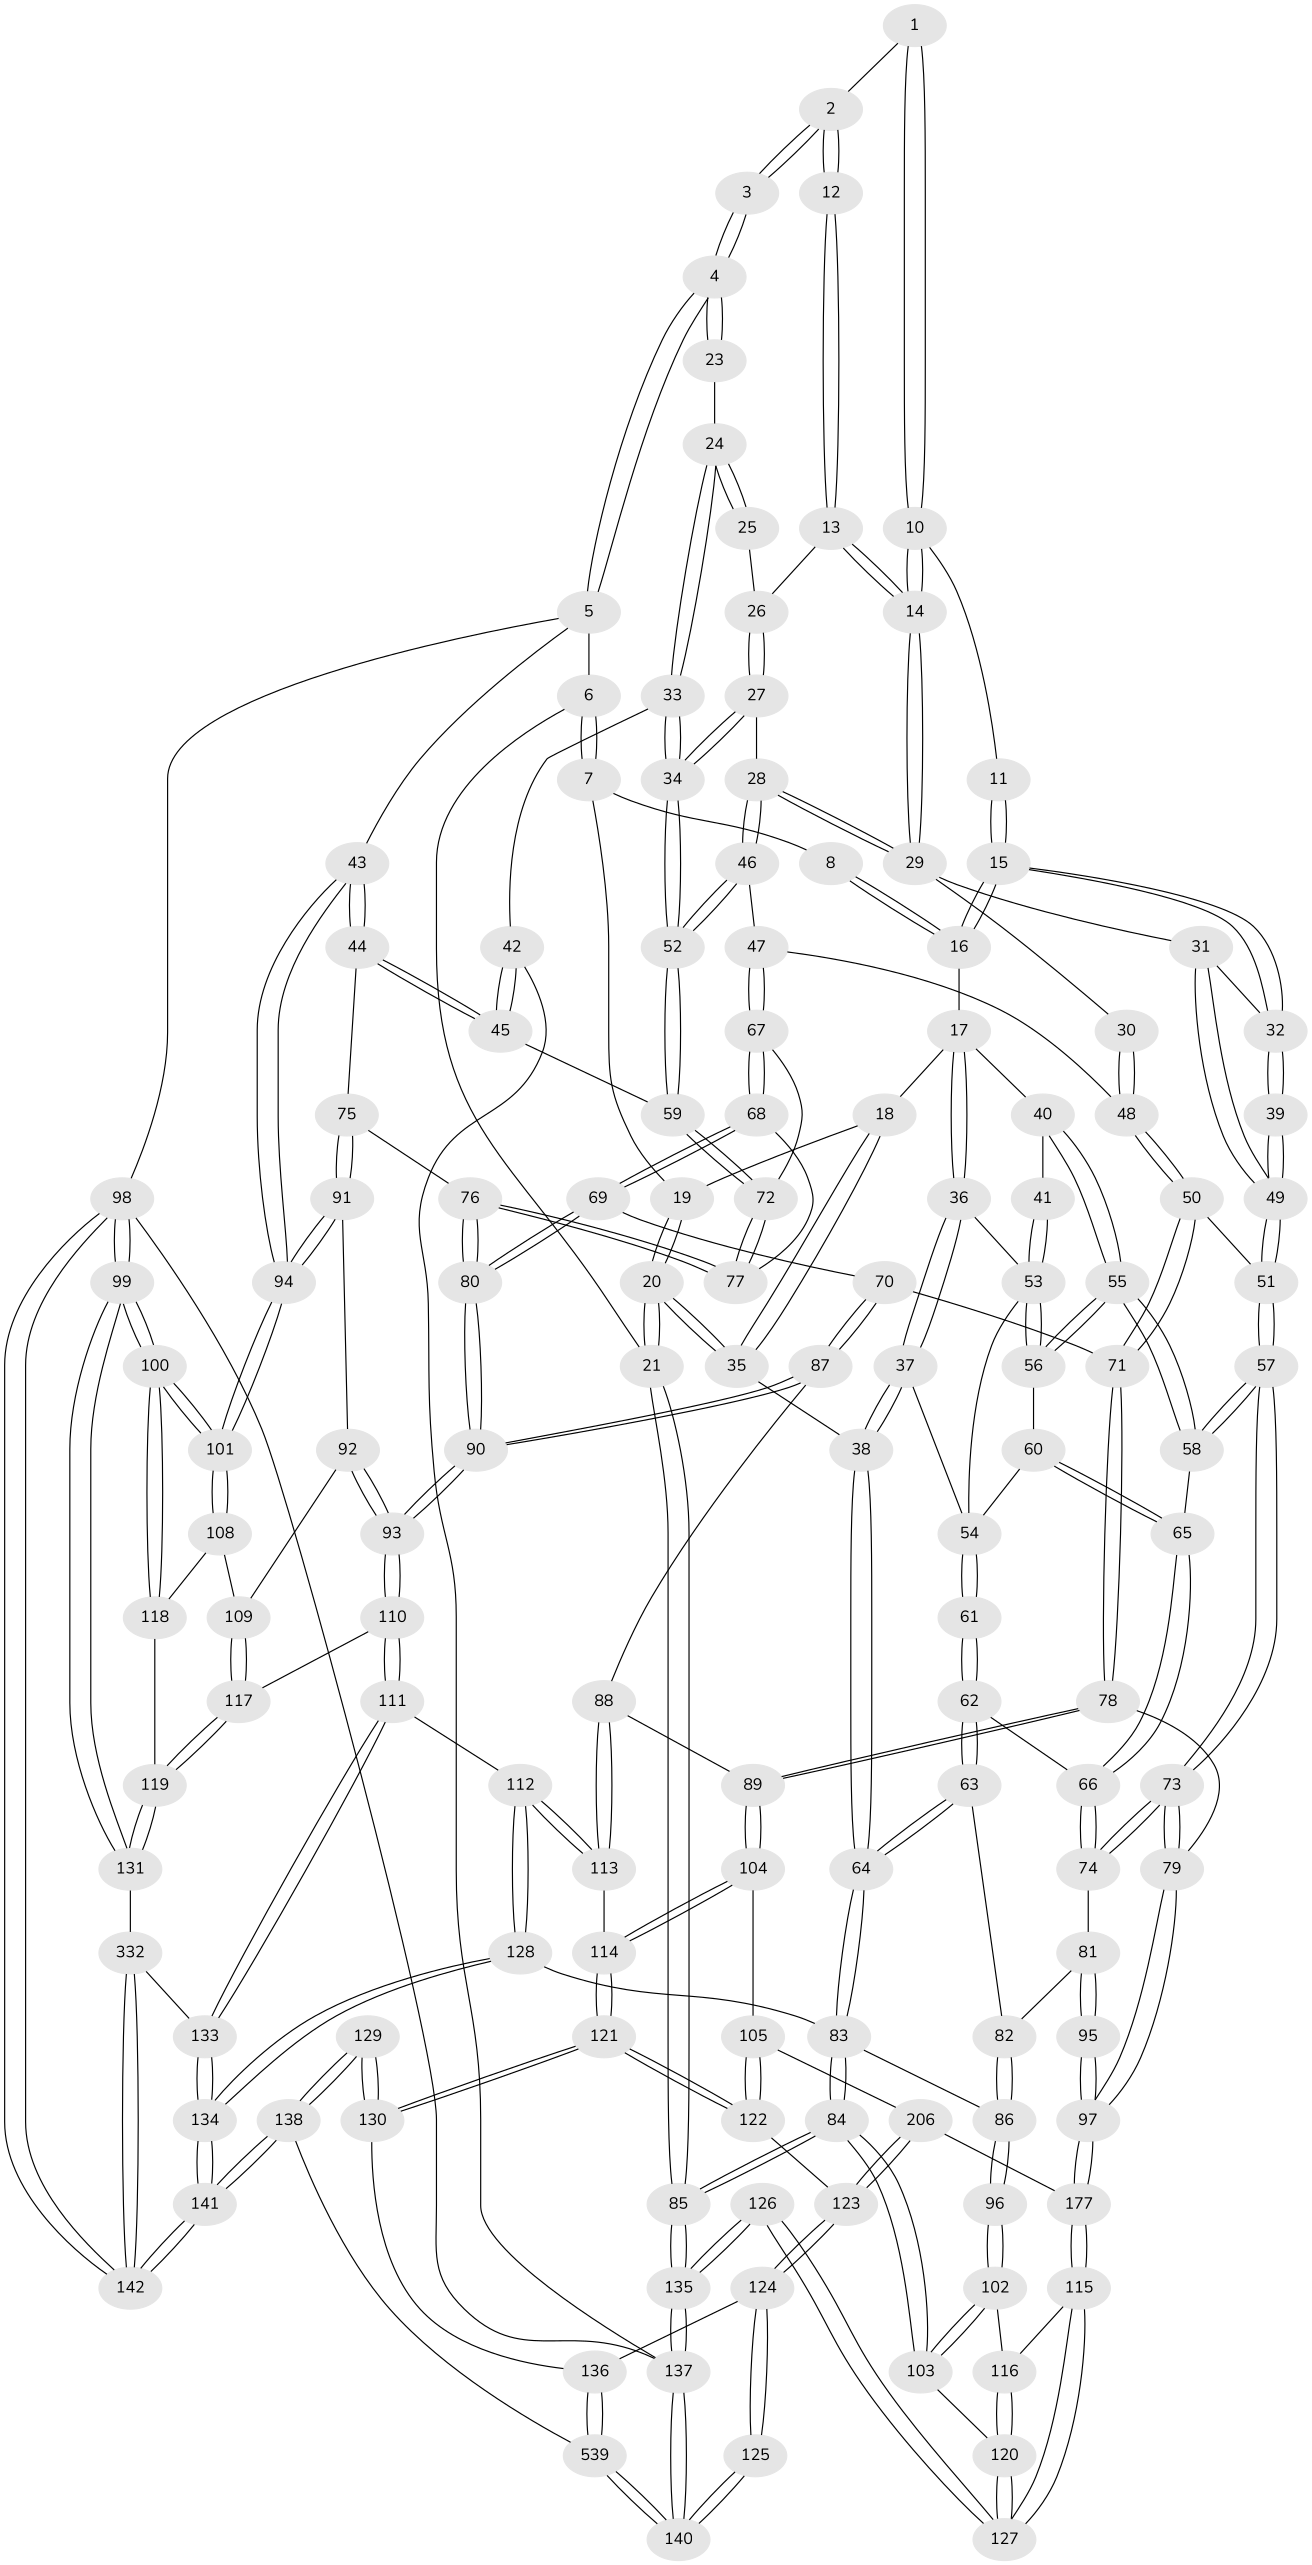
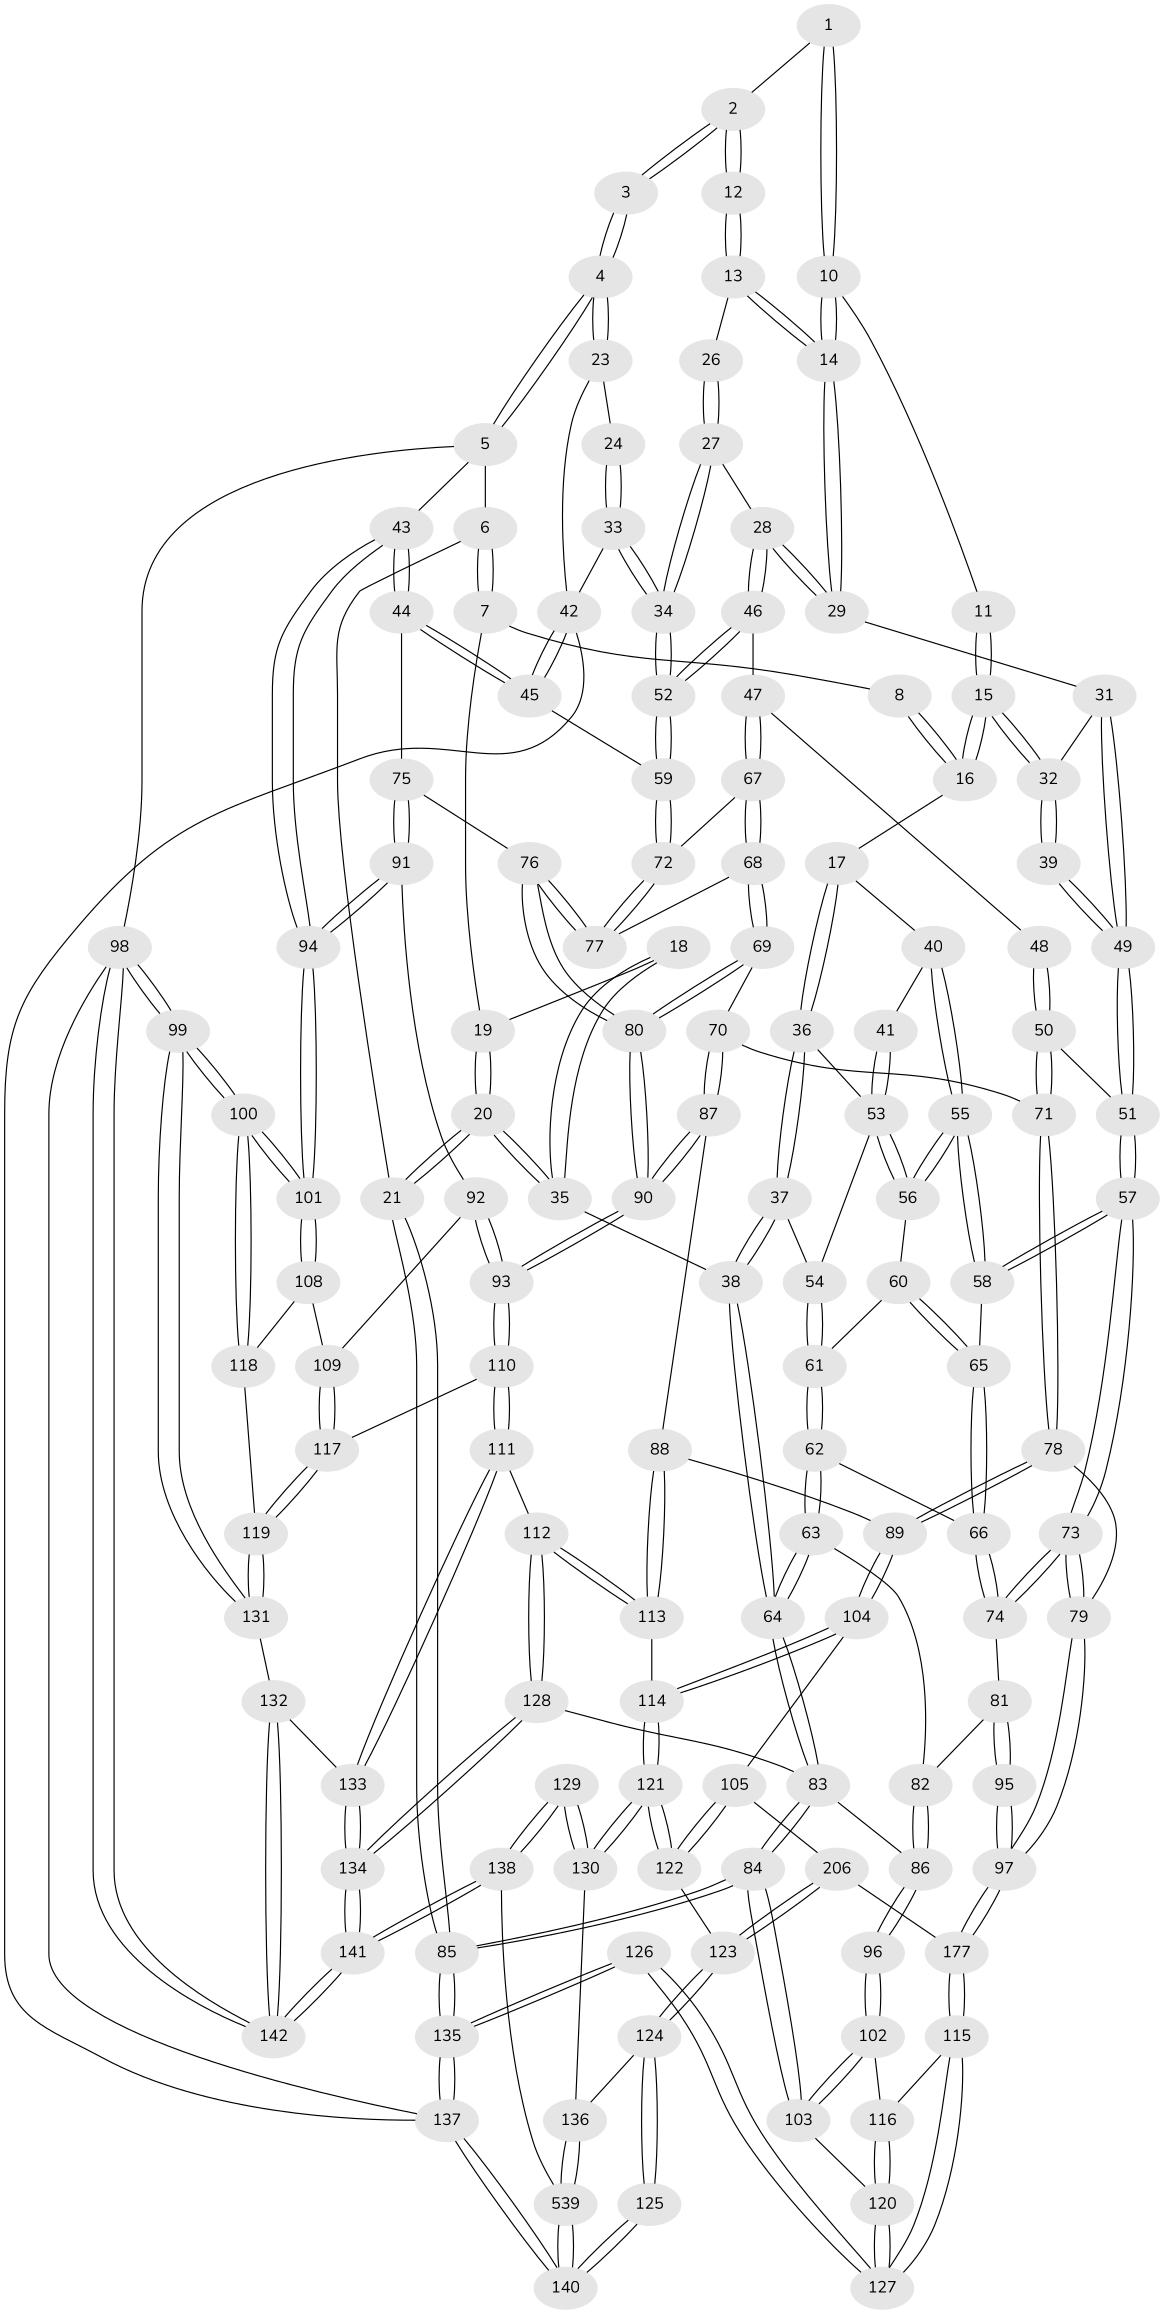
edge "23" -- "42": added
node "25": removed
node "30": removed
edge "17" -- "18": removed
edge "60" -- "54": now "60" -- "61"
node "332": label "332" -> "132"
